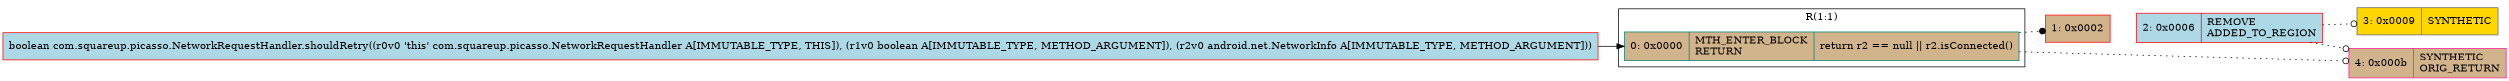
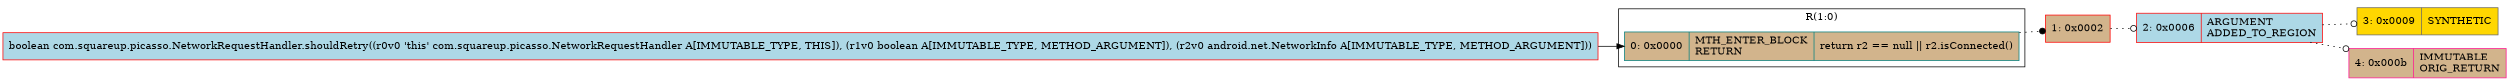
cluster "R(1:1)": label "R(1:1)" -> "R(1:0)"
node "2: 0x0006": text "REMOVE" -> "ARGUMENT"
edge "1: 0x0002" -> "2: 0x0006": added
edge "0: 0x0000" -> "4: 0x000b": removed
node "4: 0x000b": text "SYNTHETIC" -> "IMMUTABLE"
